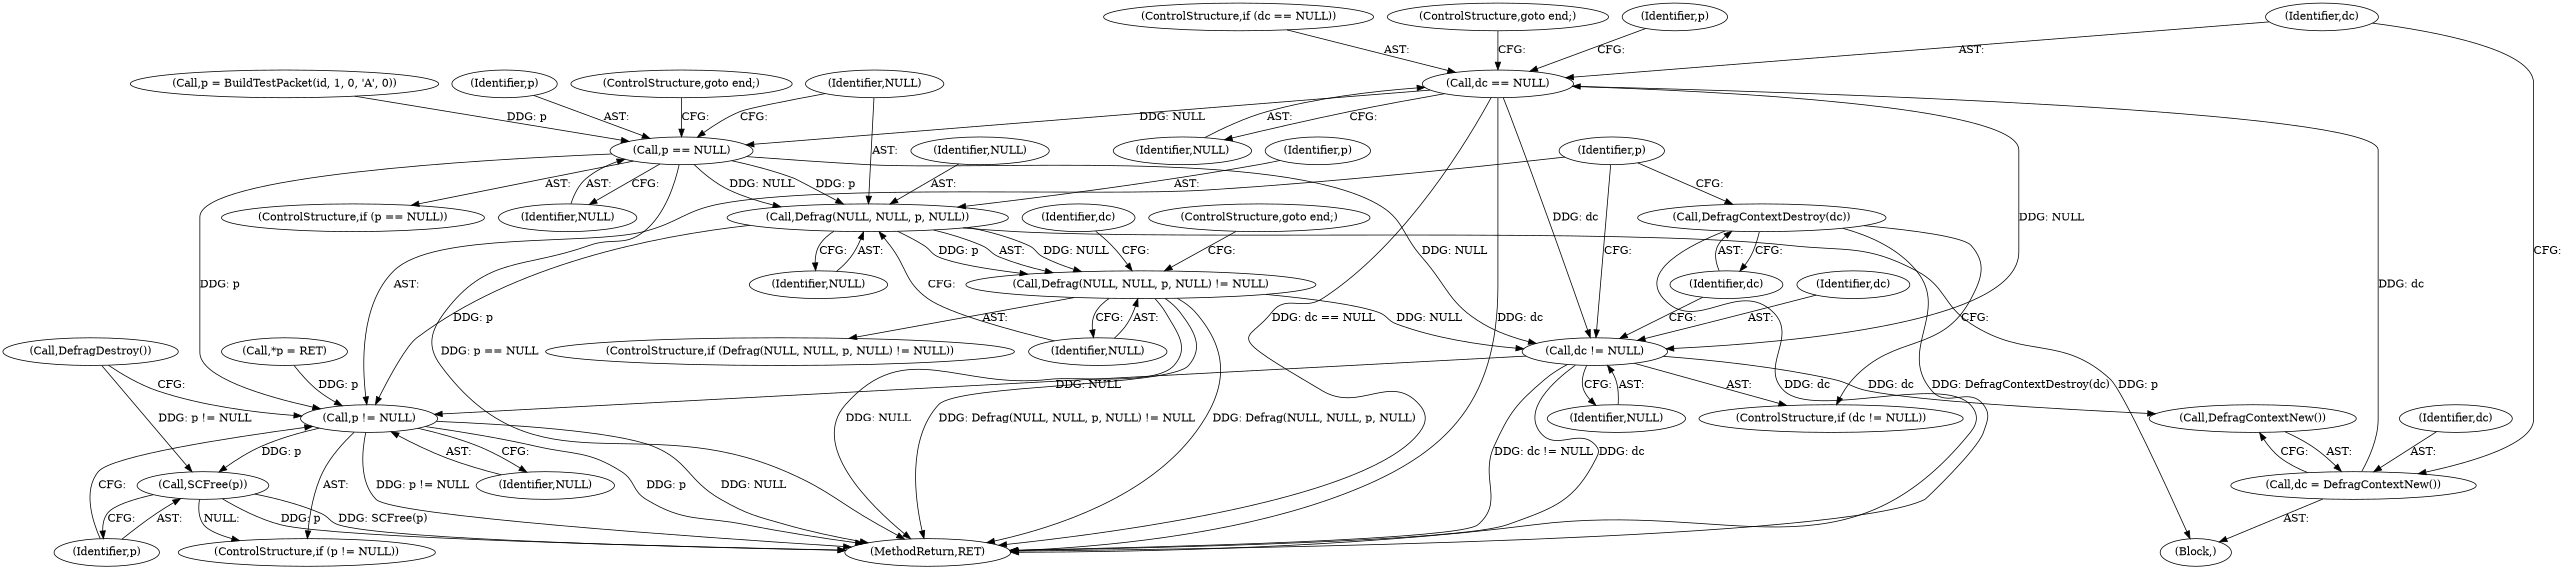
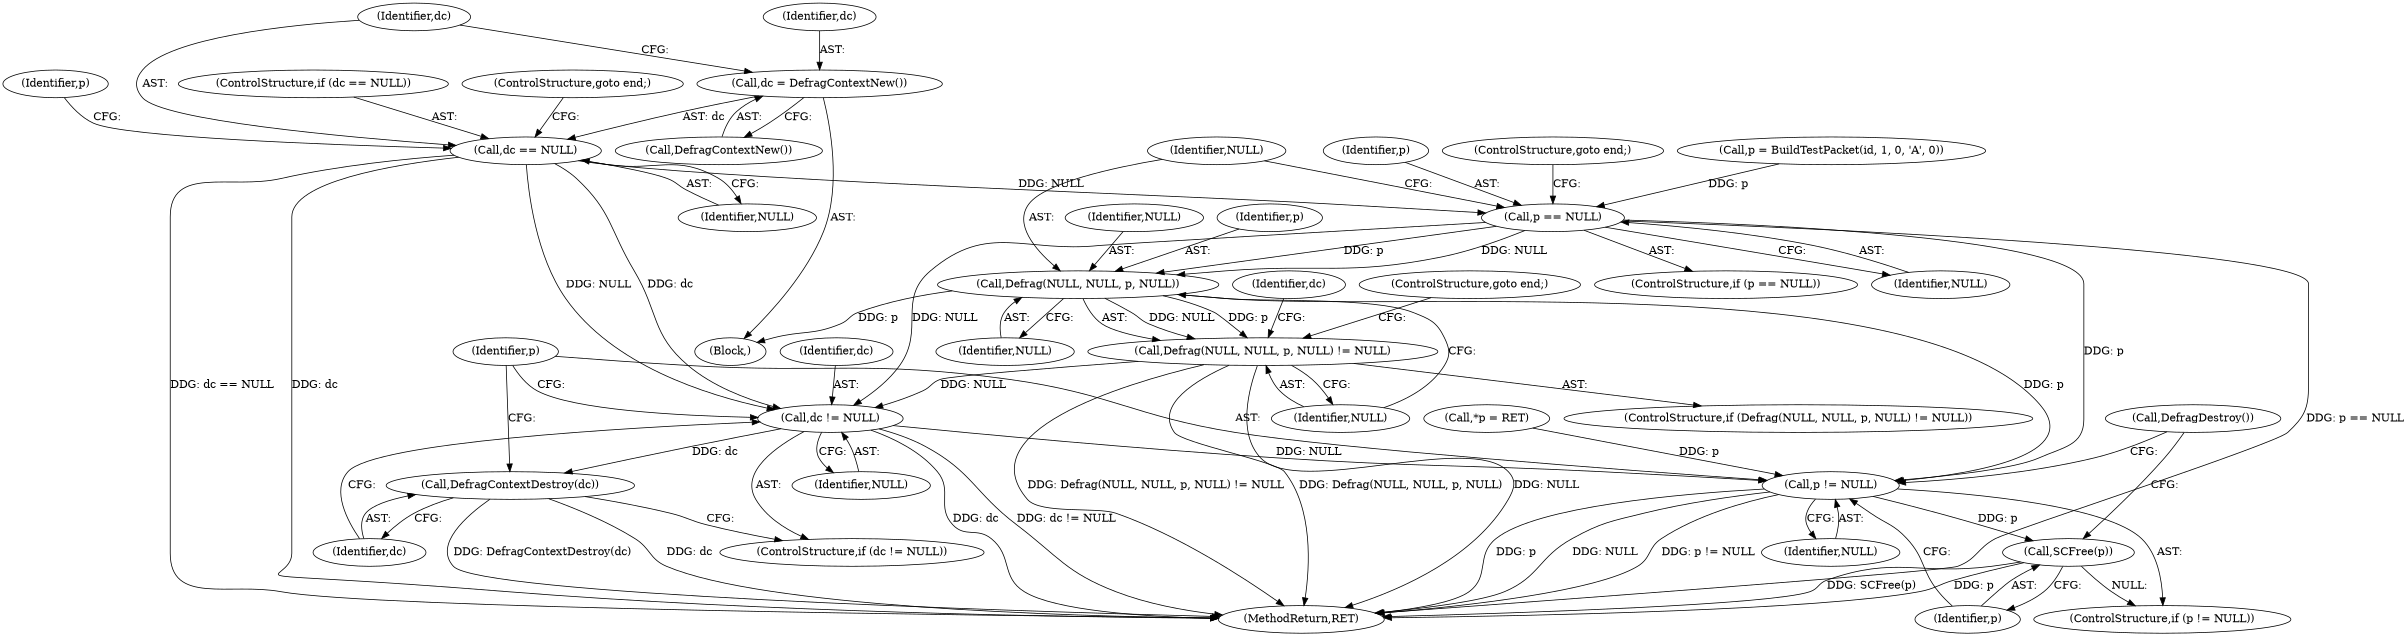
edge "(Call,dc = DefragContextNew())" -> "(Call,dc == NULL)": label "DDG: dc" -> "AST: dc"
edge "(Call,dc != NULL)" -> "(Call,DefragContextNew())": now "(Call,dc != NULL)" -> "(Call,DefragContextDestroy(dc))"
edge "(Call,DefragDestroy())" -> "(Call,SCFree(p))": label "DDG: p != NULL" -> "CFG: "
